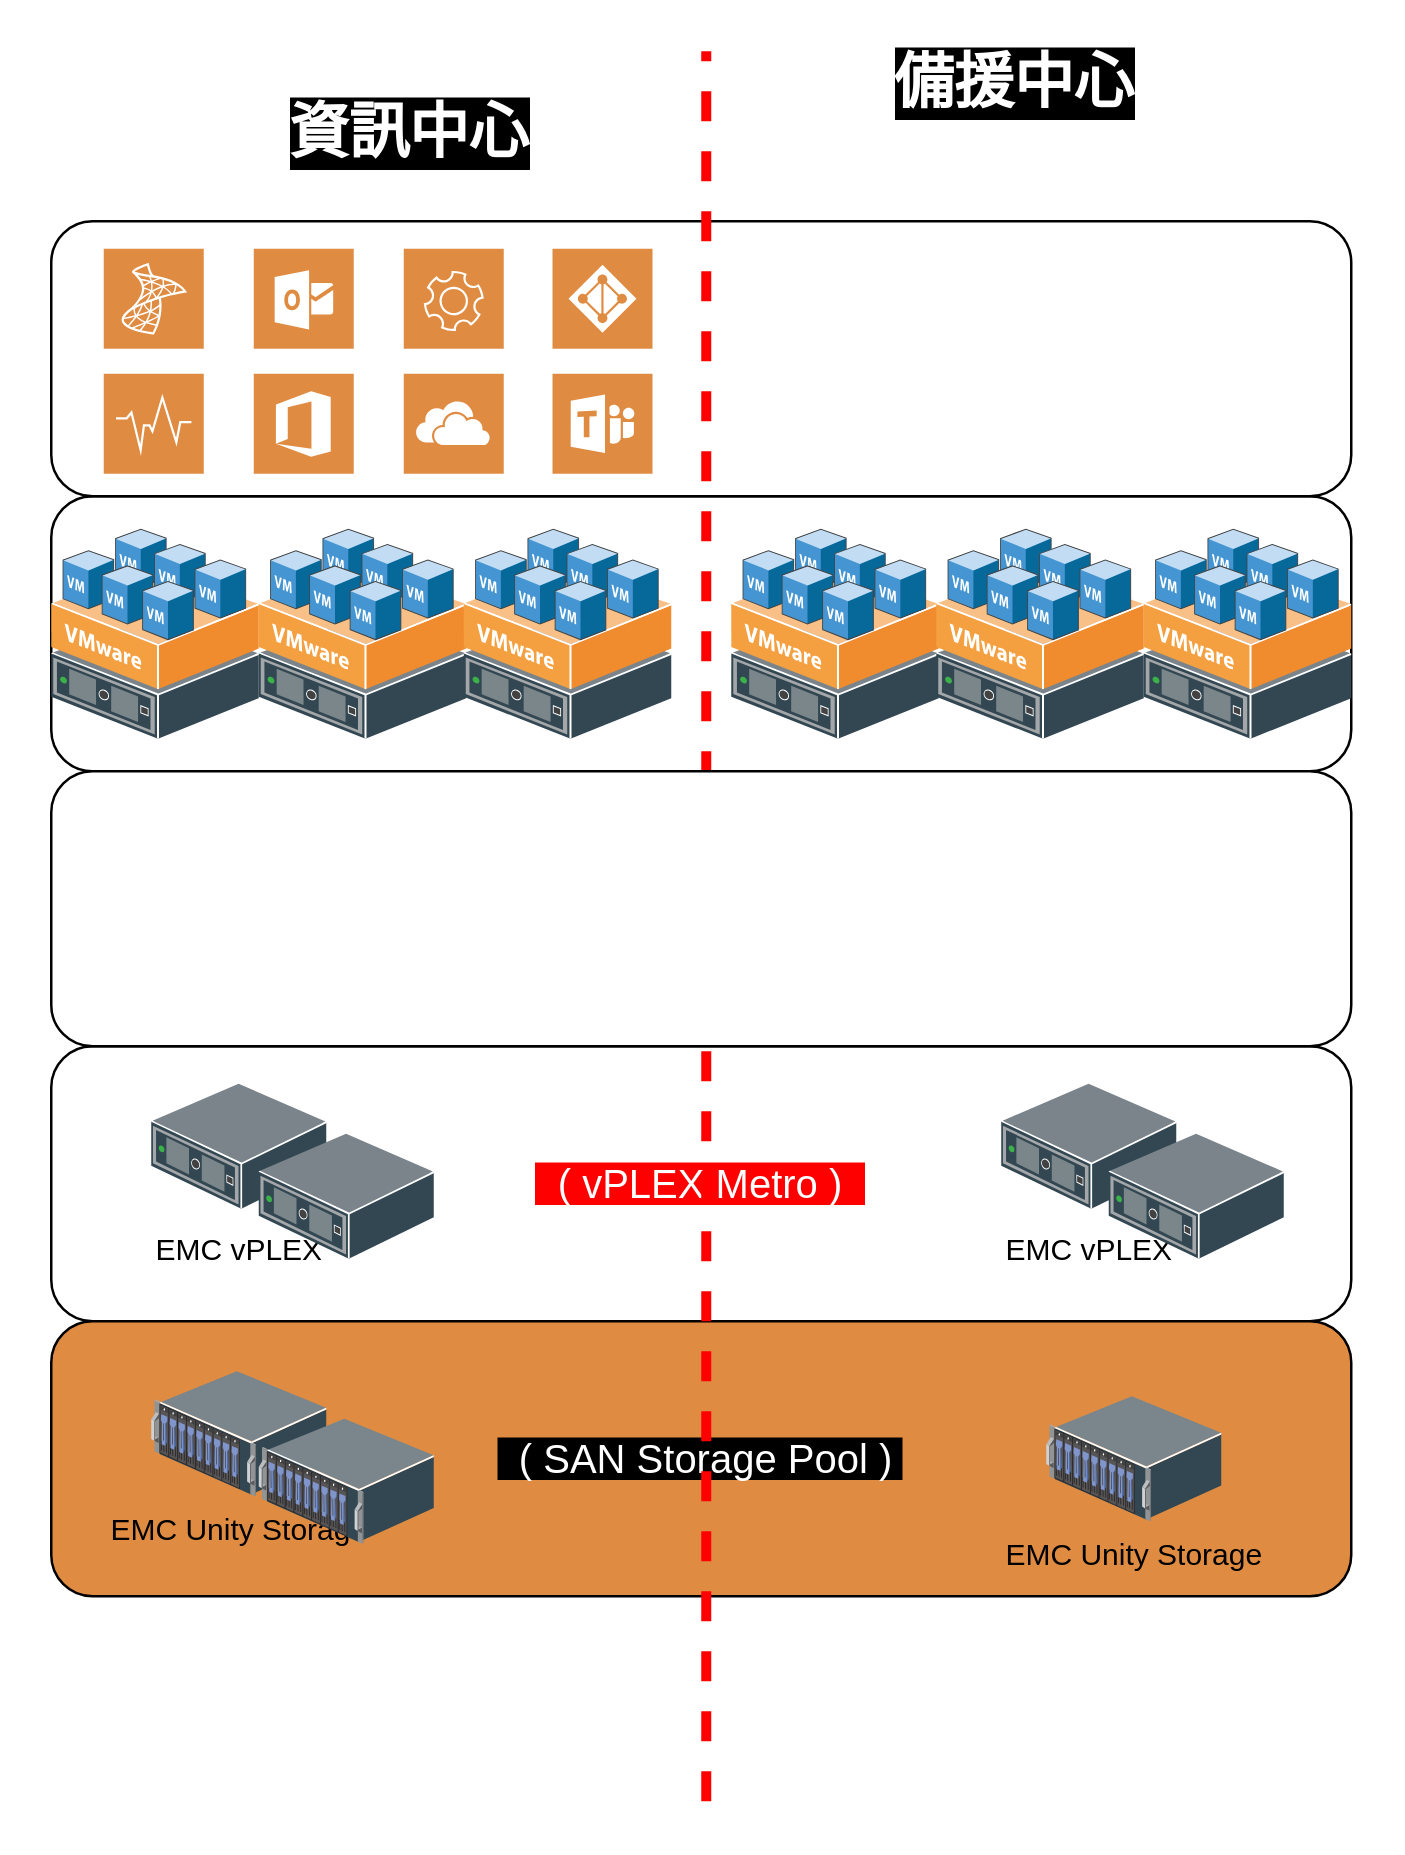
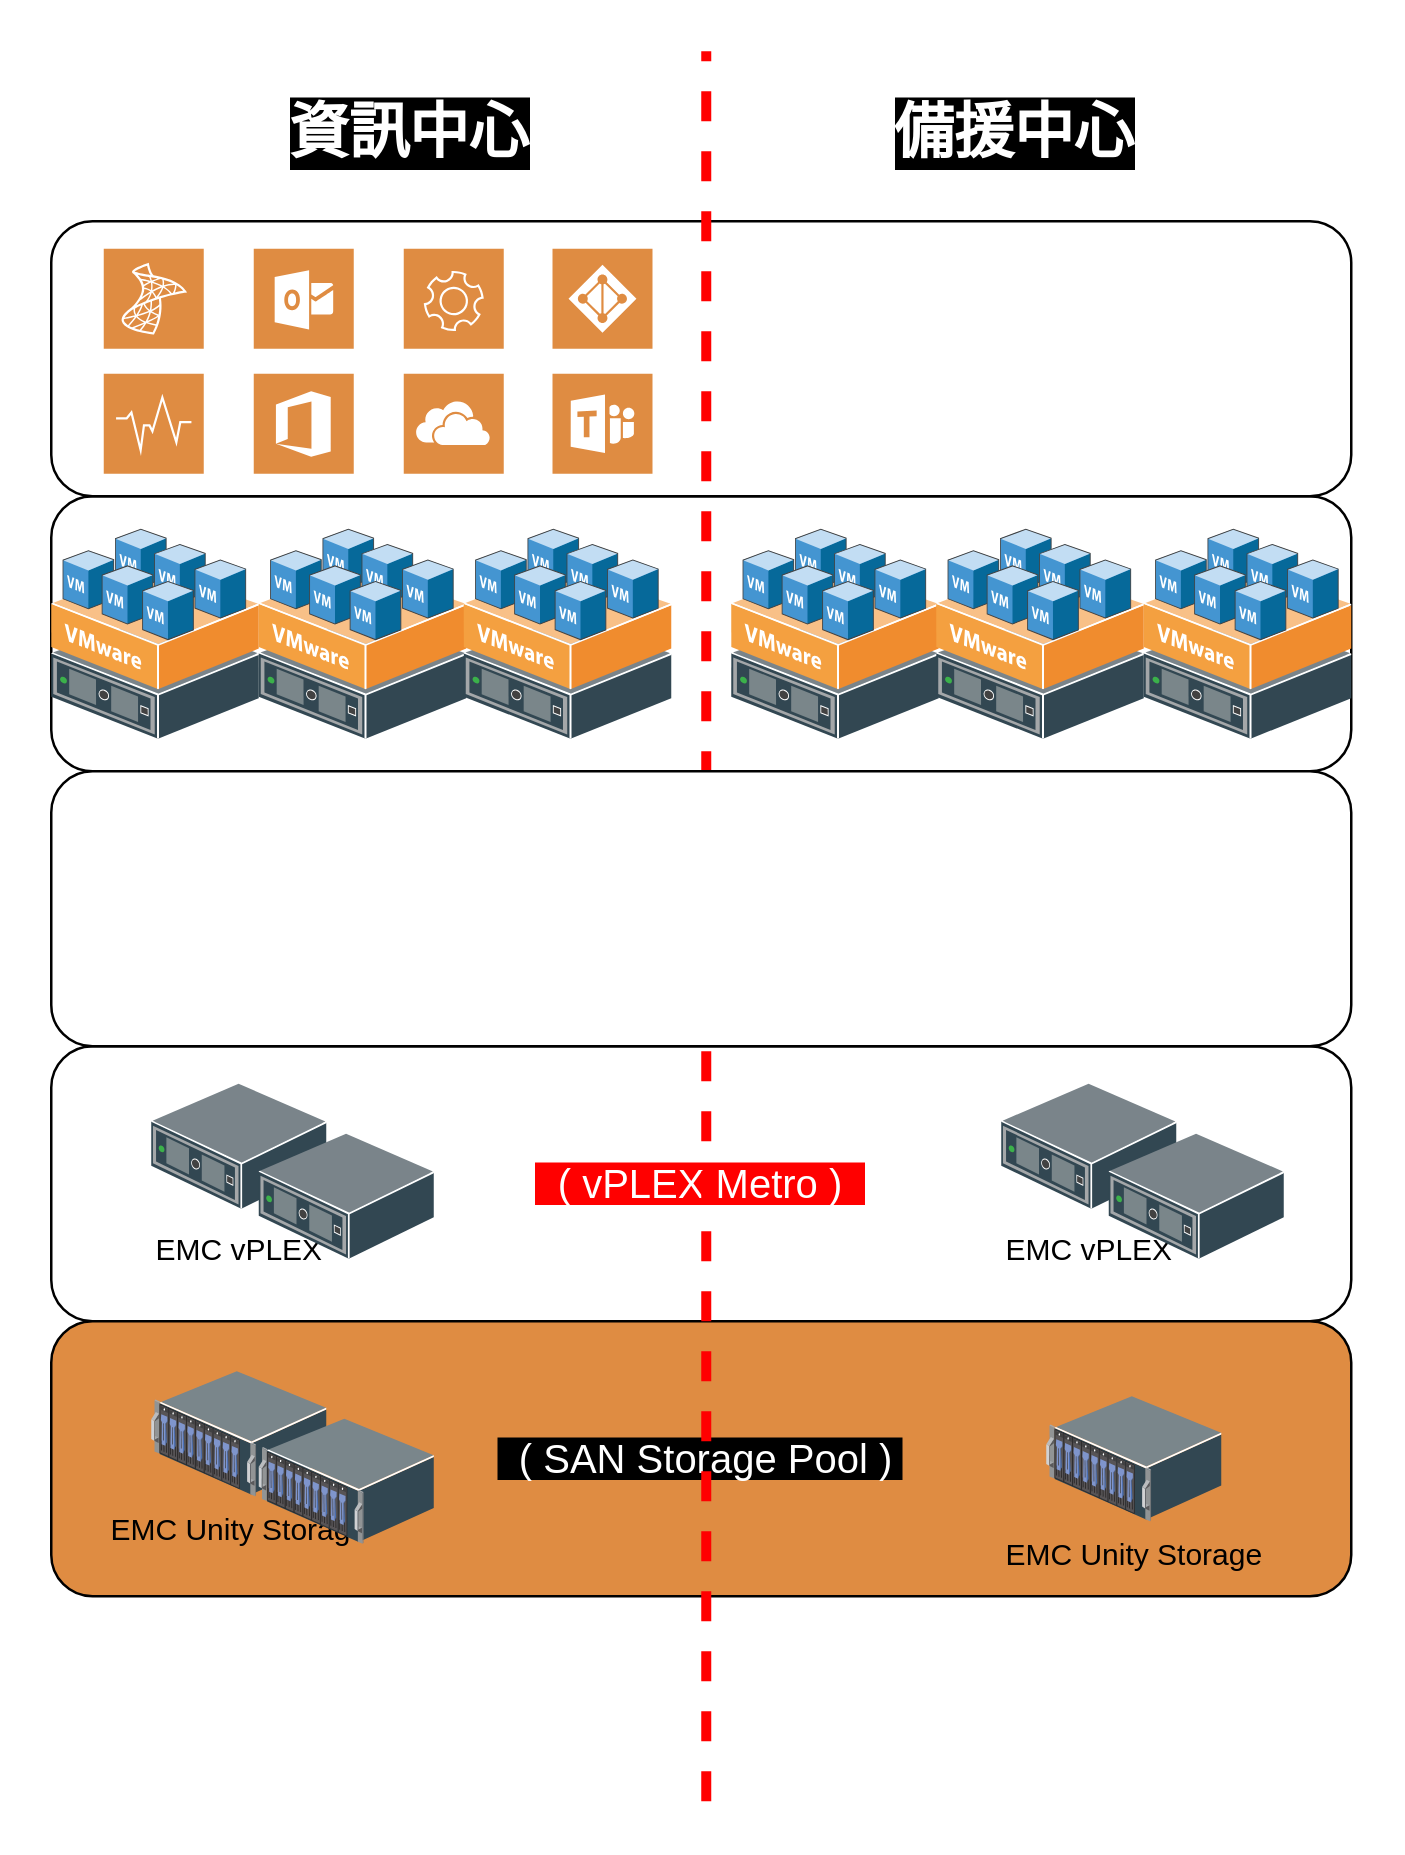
node "備援中心": moved (1014, 84) -> (1014, 134)
